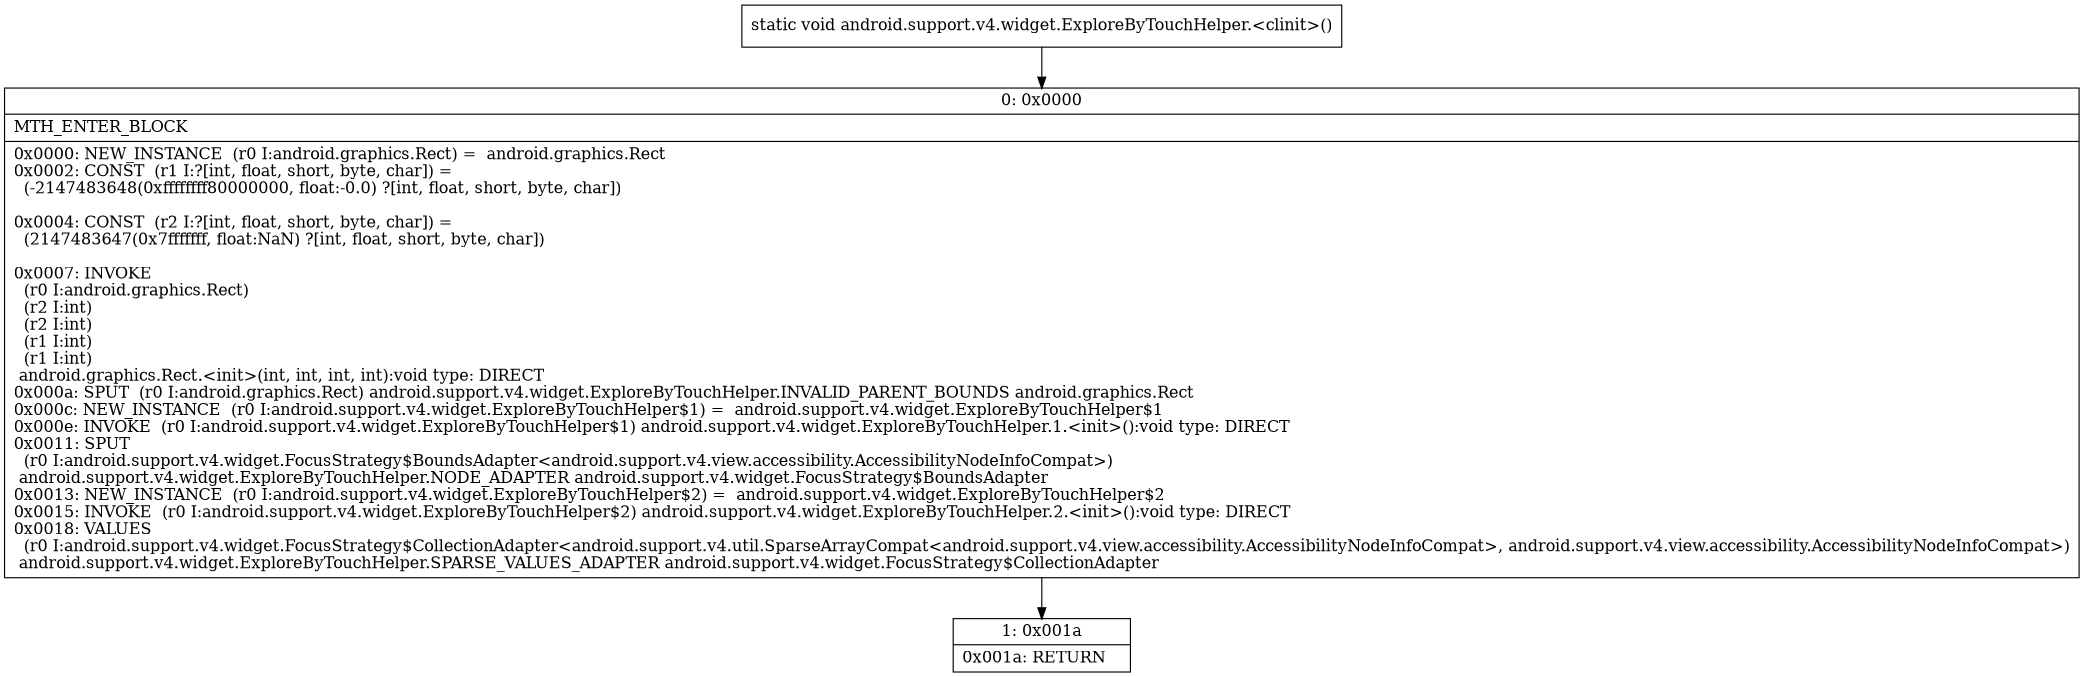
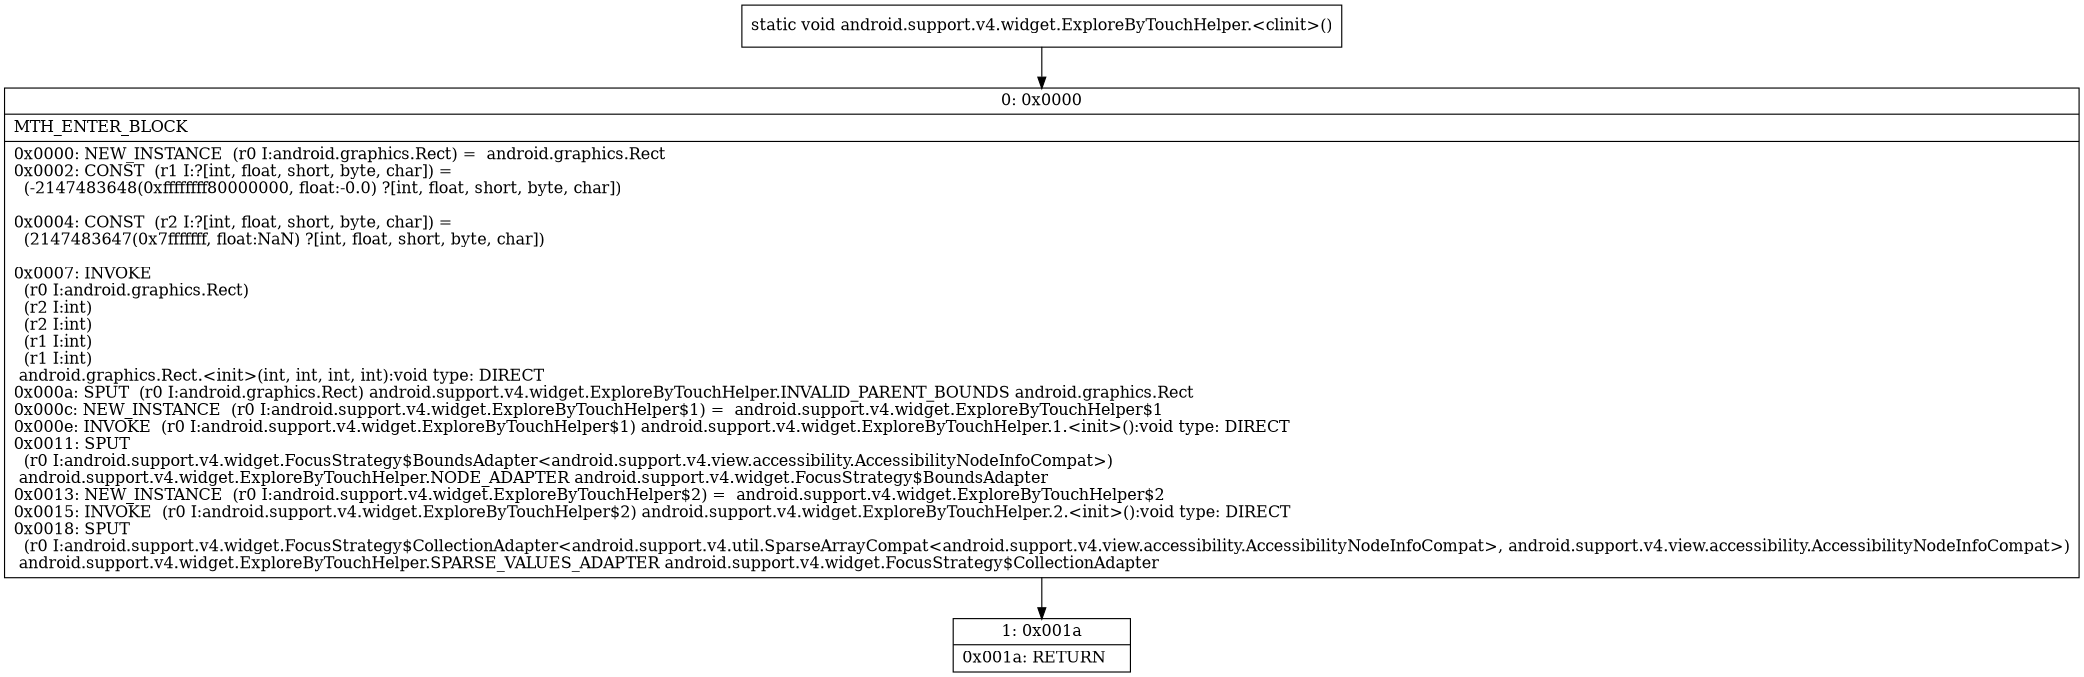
node "0: 0x0000": text "0x0018: VALUES" -> "0x0018: SPUT"
